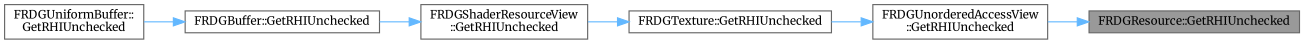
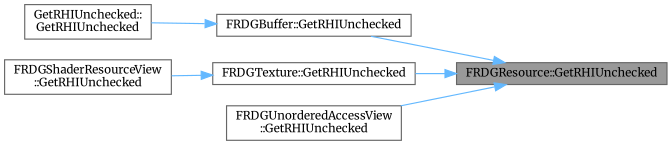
node "FRDGUniformBuffer:: GetRHIUnchecked": label "FRDGUniformBuffer:: GetRHIUnchecked" -> "GetRHIUnchecked:: GetRHIUnchecked"
edge "FRDGBuffer::GetRHIUnchecked" -> "FRDGShaderResourceView ::GetRHIUnchecked": now "FRDGBuffer::GetRHIUnchecked" -> "FRDGResource::GetRHIUnchecked"
edge "FRDGTexture::GetRHIUnchecked" -> "FRDGUnorderedAccessView ::GetRHIUnchecked": now "FRDGTexture::GetRHIUnchecked" -> "FRDGResource::GetRHIUnchecked"
